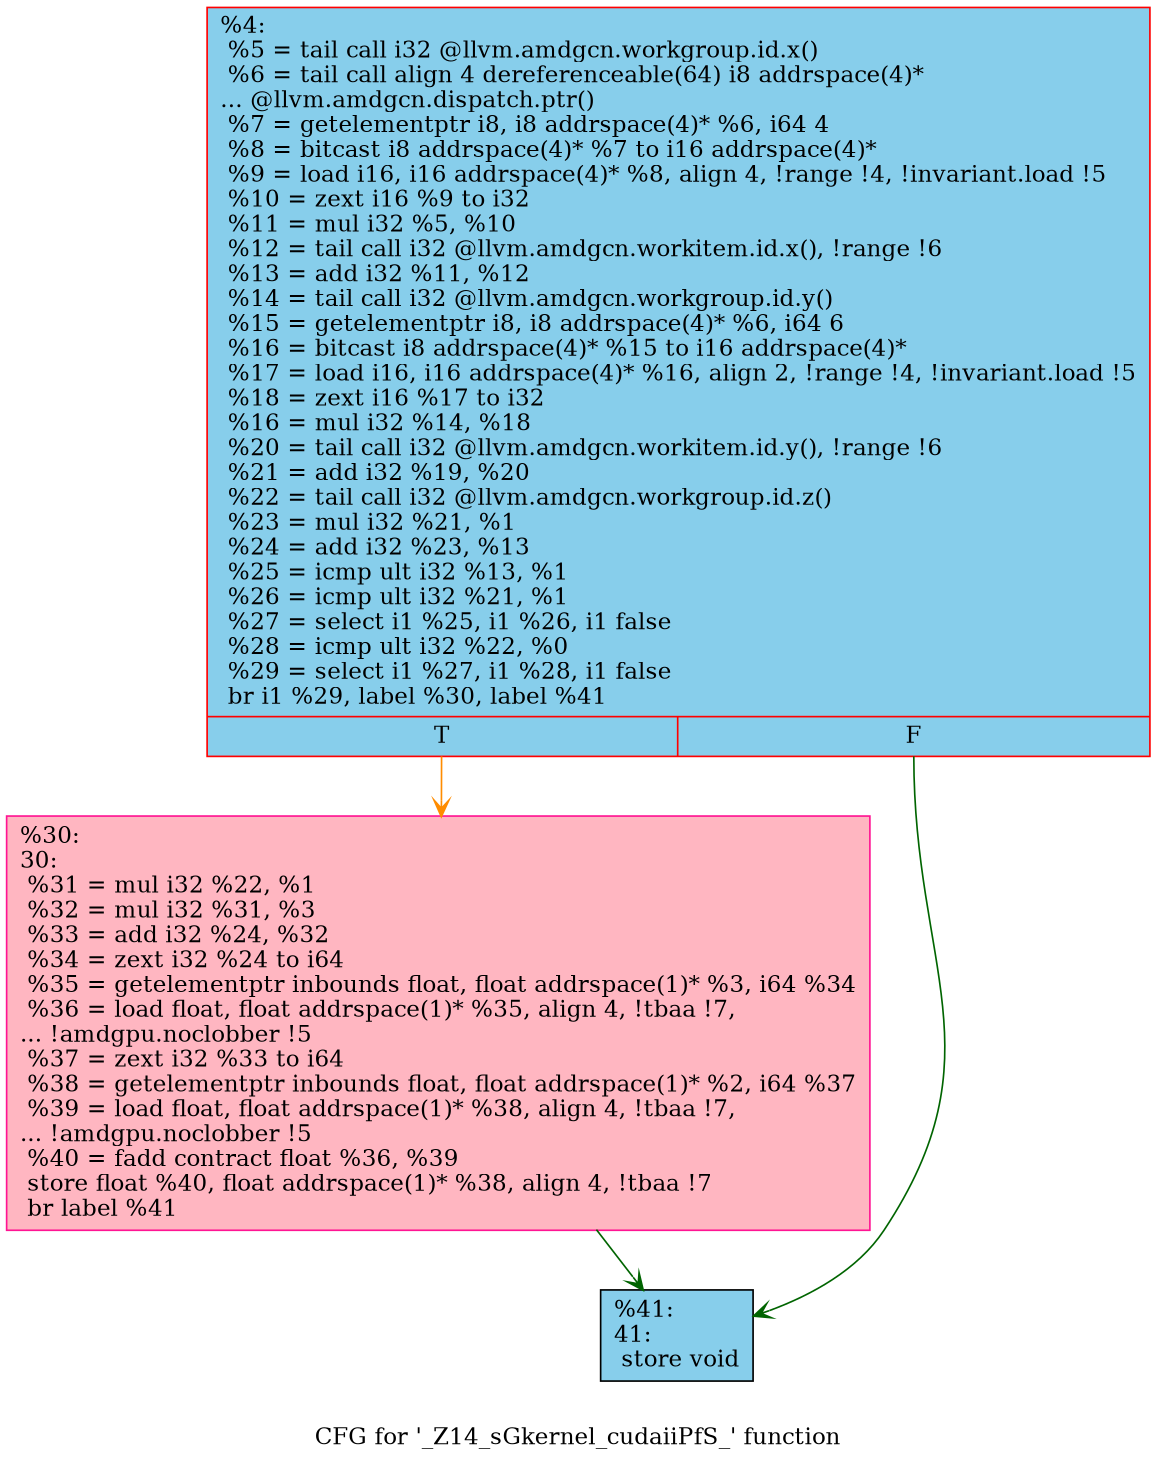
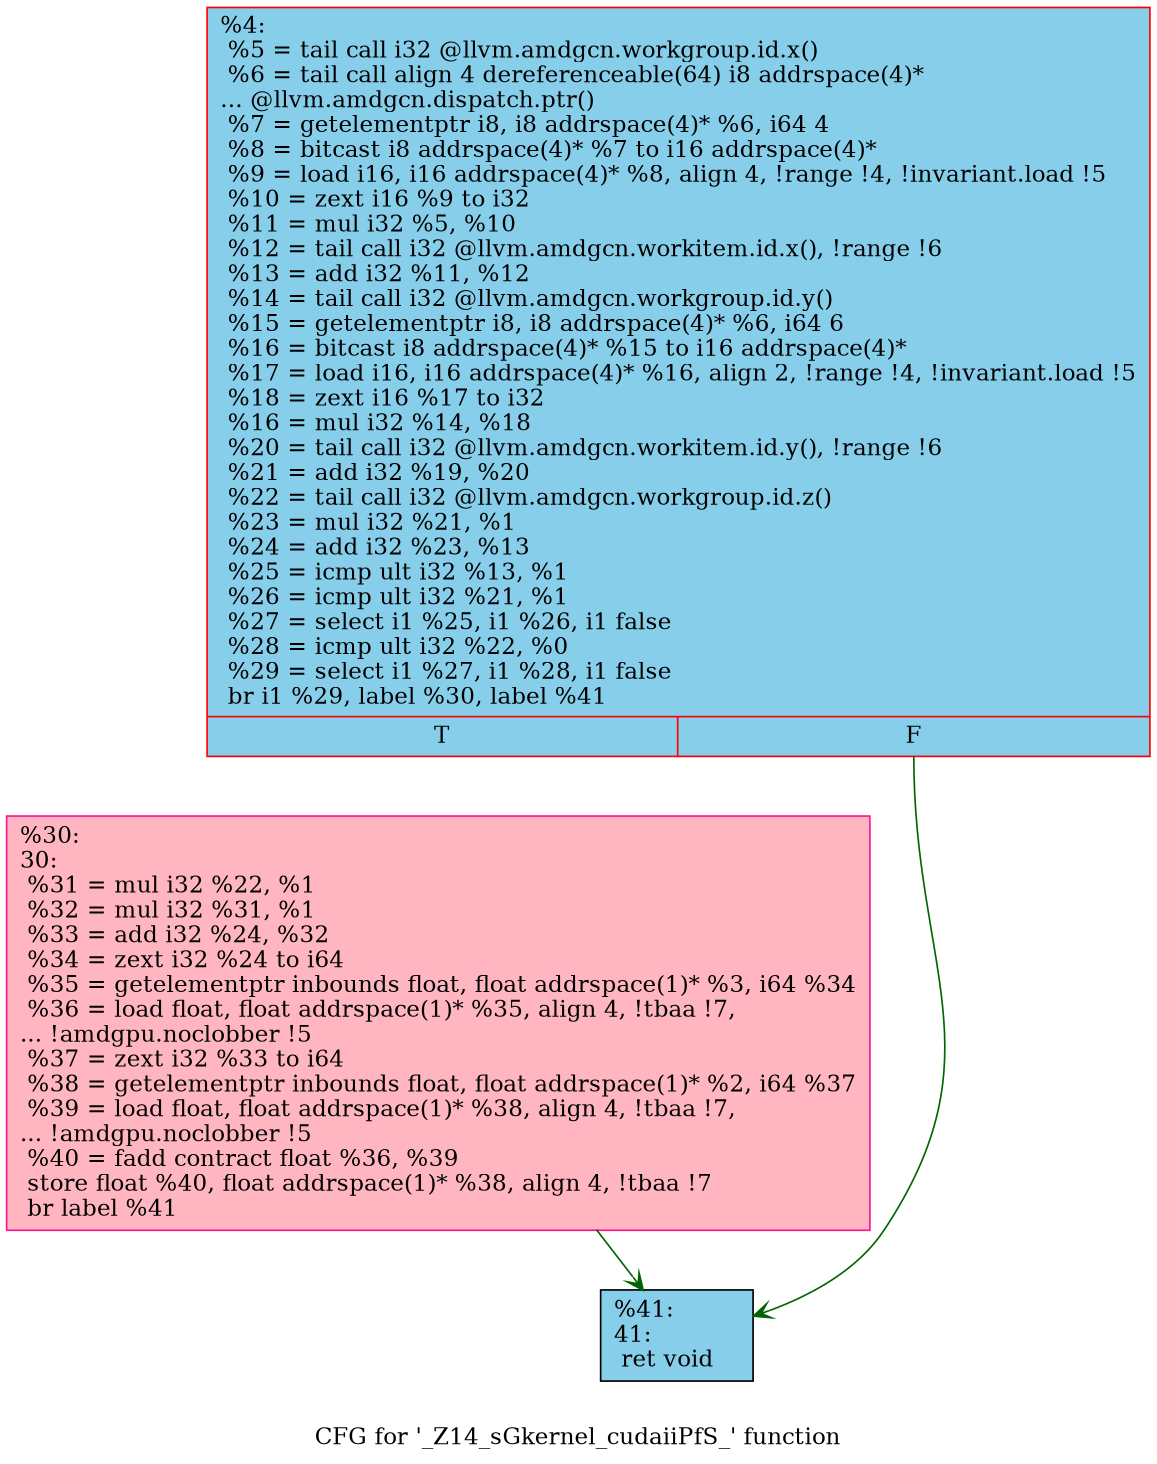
edge "%4:" -> "%30:": removed
node "%30:": text "%32 = mul i32 %31, %3" -> "%32 = mul i32 %31, %1"
node "%41:": text "store void" -> "ret void"
